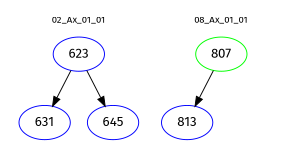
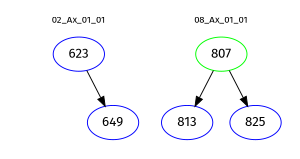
node "631": removed
node "645": label "645" -> "649"
node "825": added
